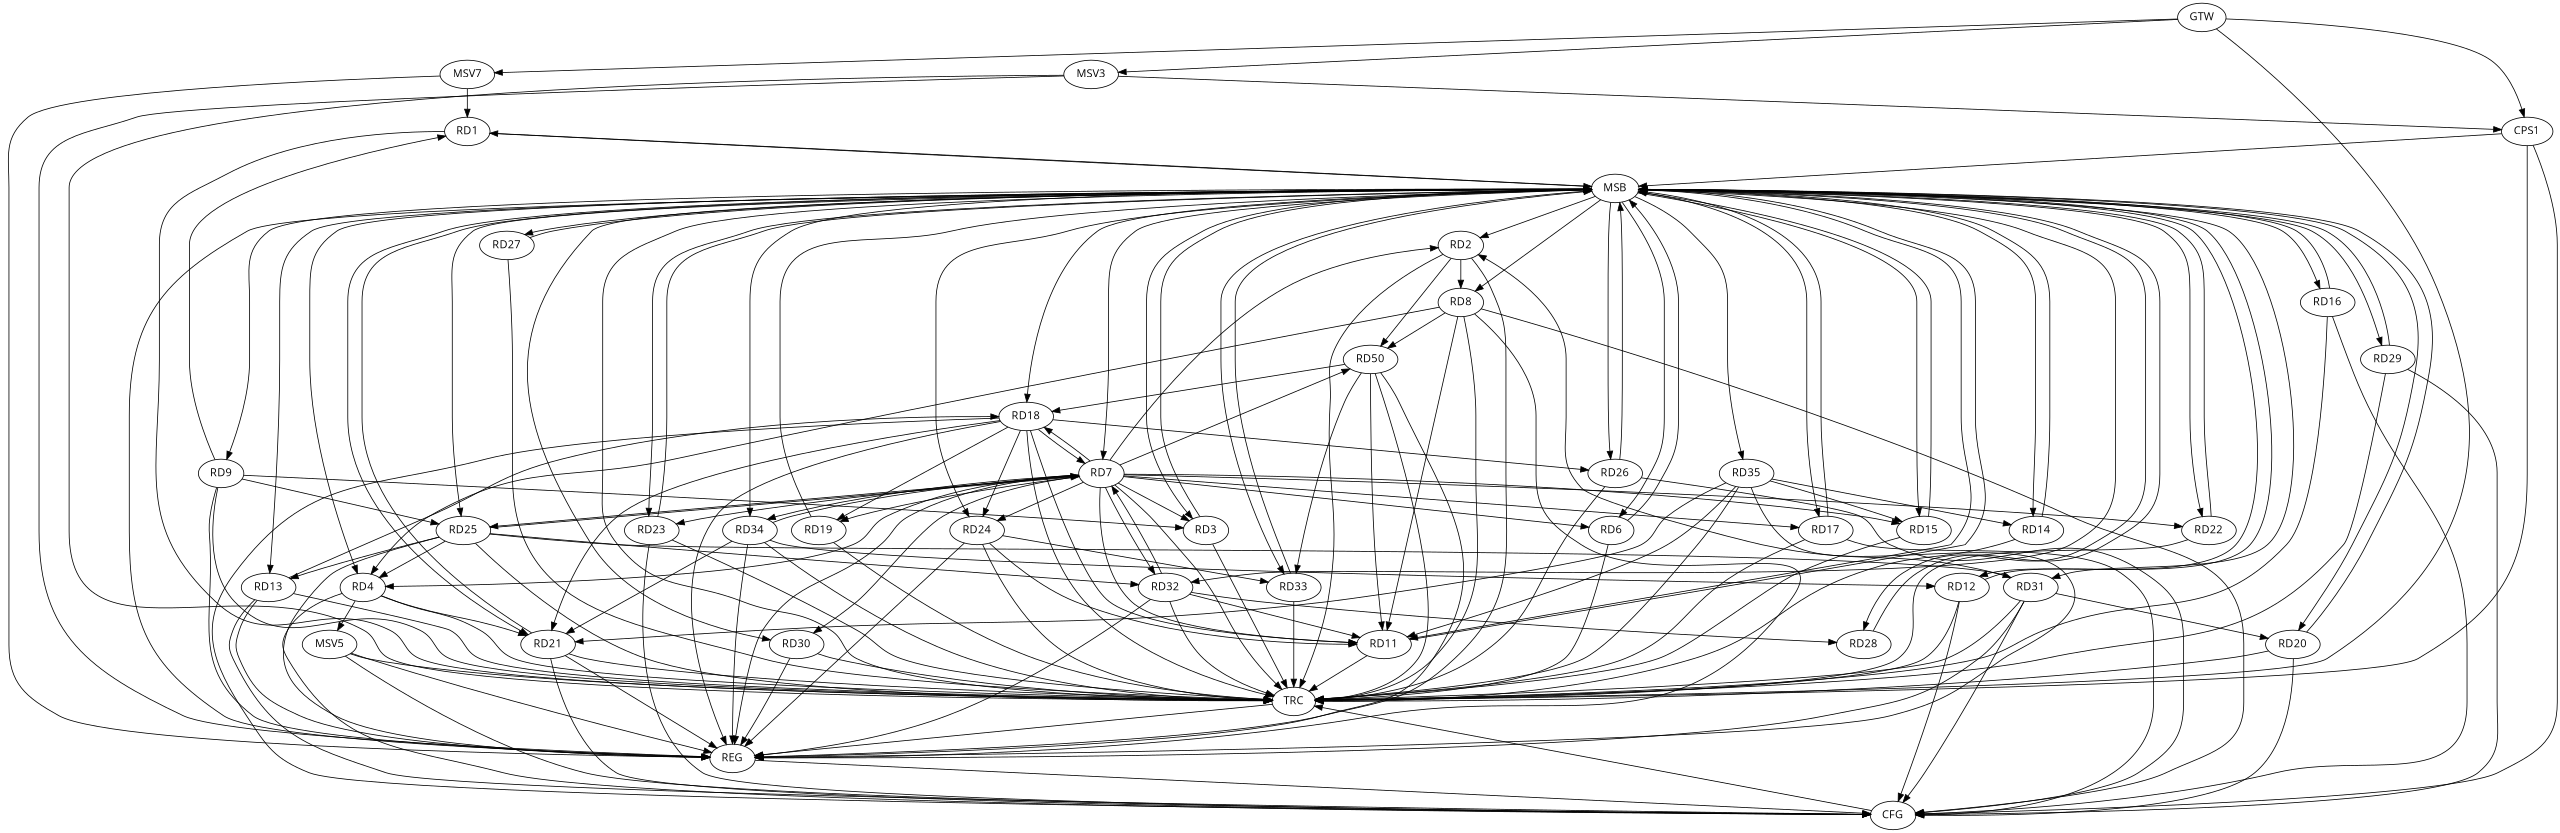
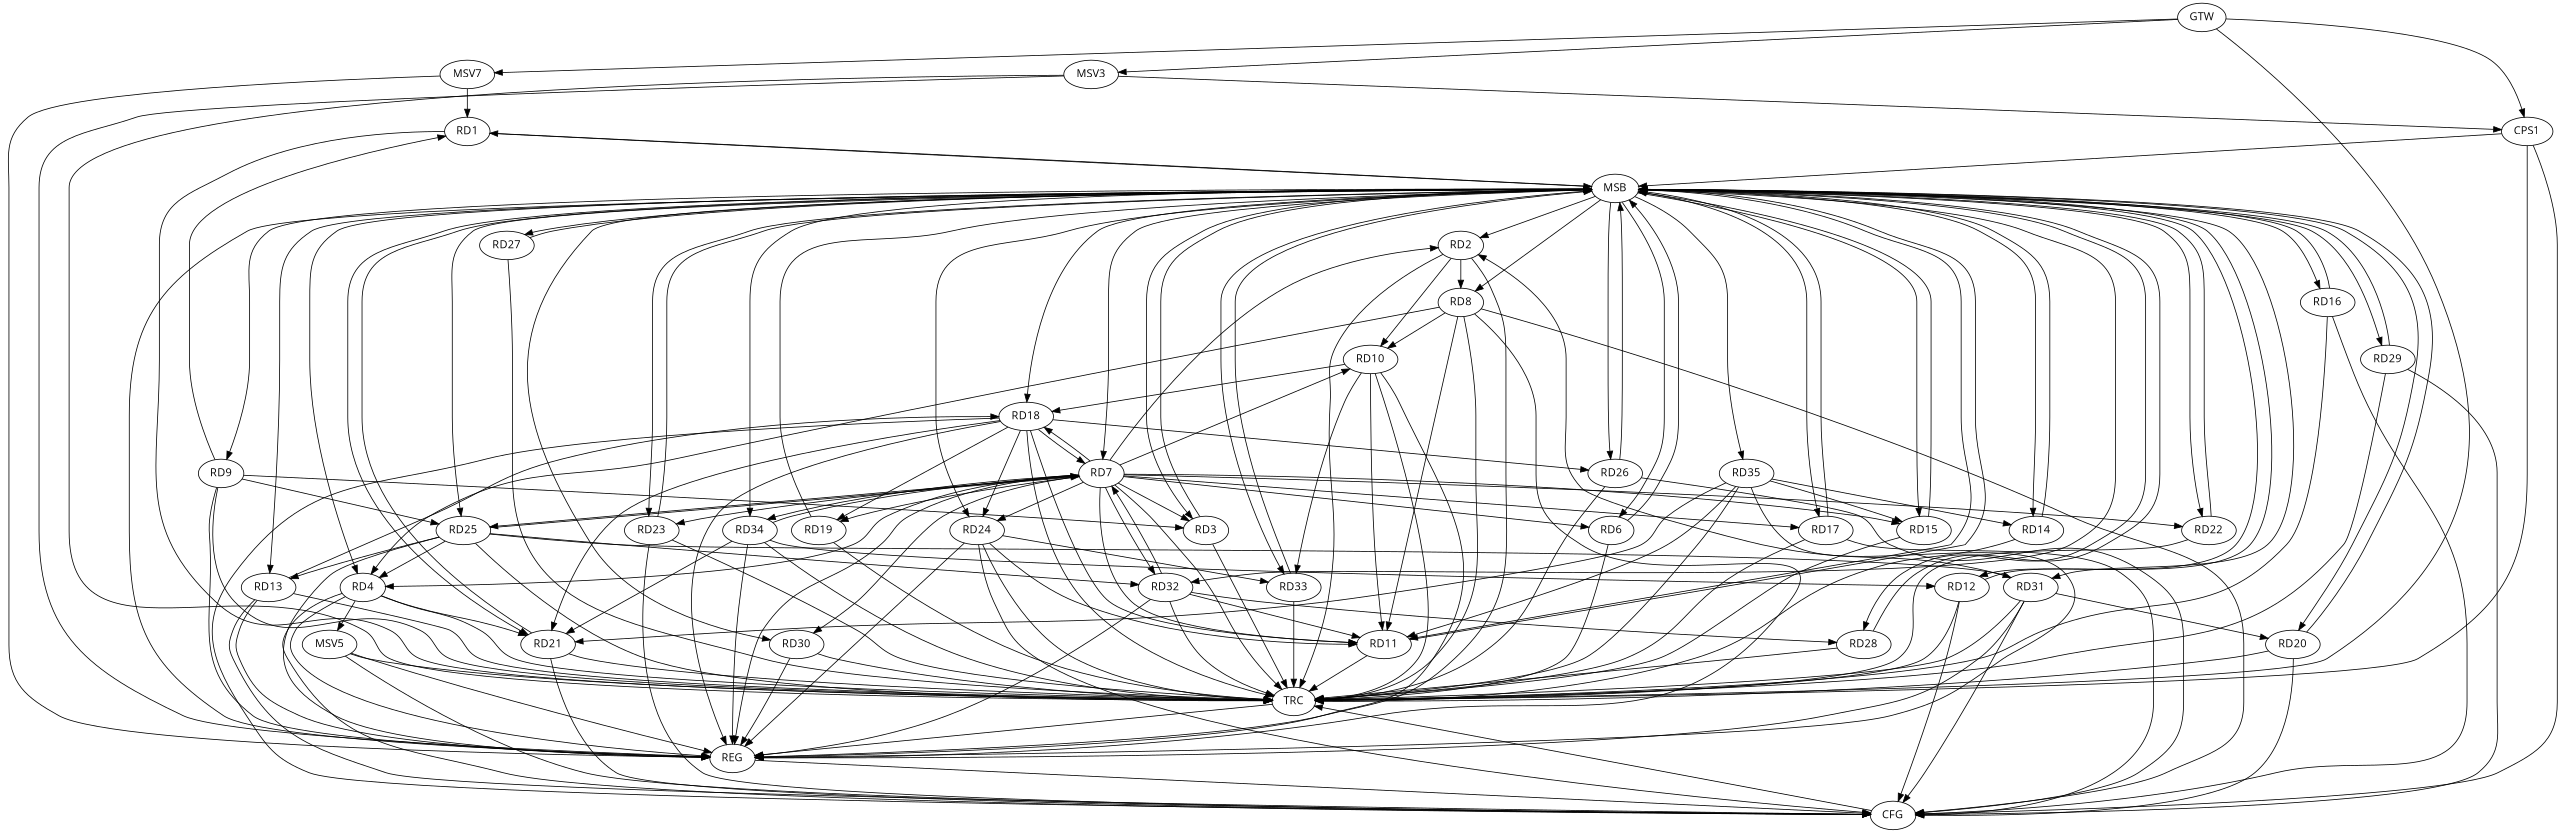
edge "MSB" -> "TRC": now "RD28" -> "TRC"
node "RD50": label "RD50" -> "RD10"
edge "RD21" -> "REG": now "RD4" -> "REG"
edge "RD24" -> "CFG": added
